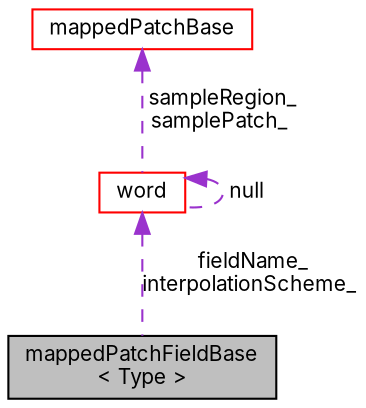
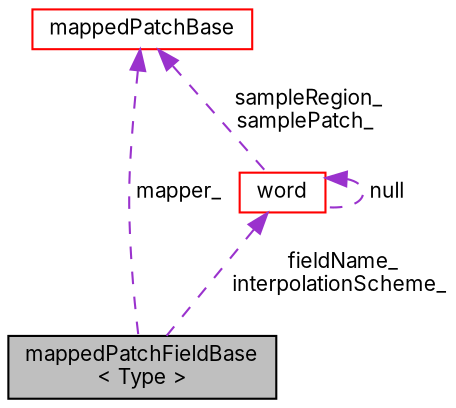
edge "mappedPatchFieldBase < Type >" -> "mappedPatchBase": added, label "mapper_"
